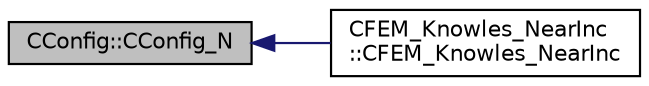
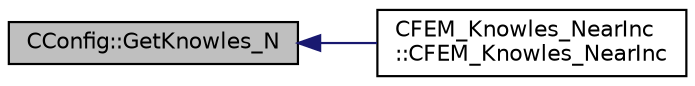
node "CConfig::CConfig_N": label "CConfig::CConfig_N" -> "CConfig::GetKnowles_N"
